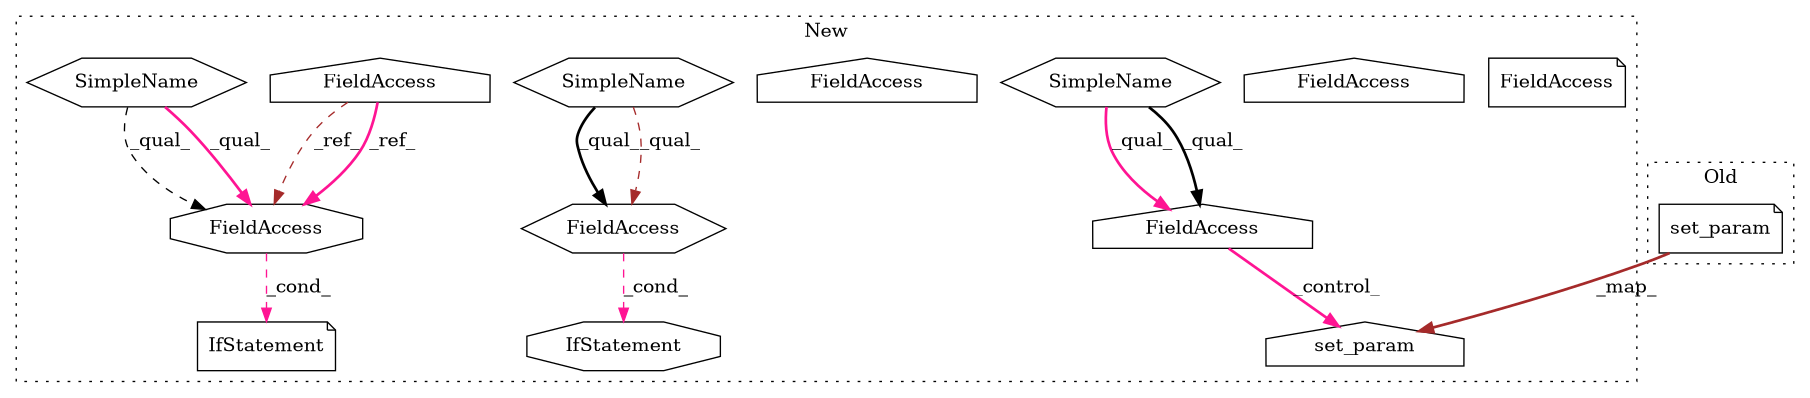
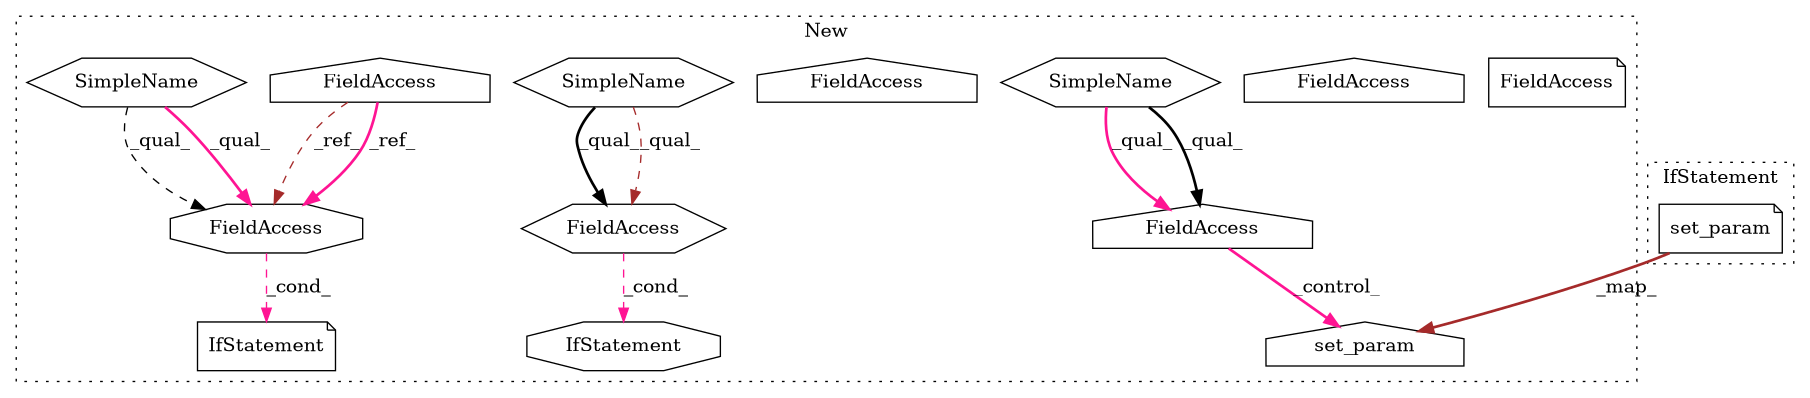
cluster "Old": label "Old" -> "IfStatement"
